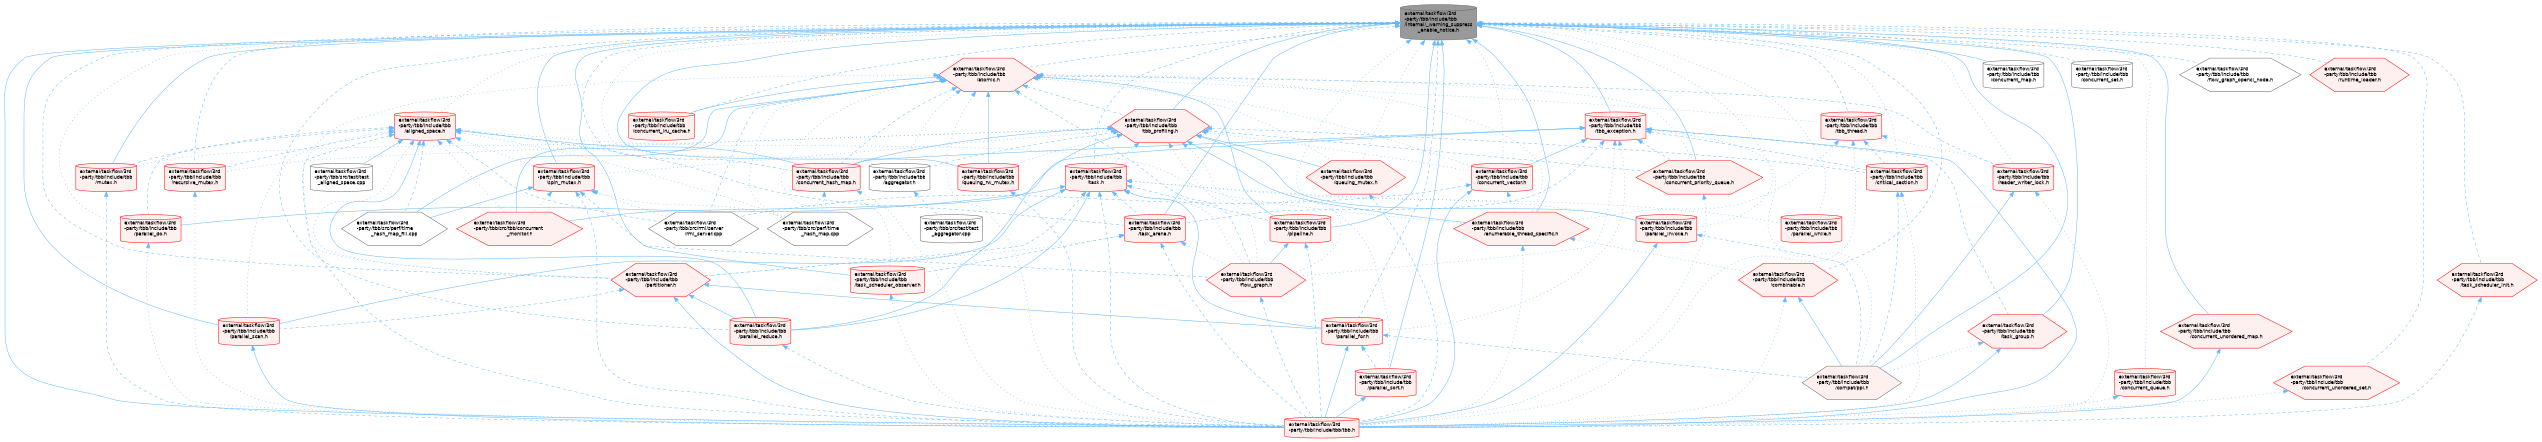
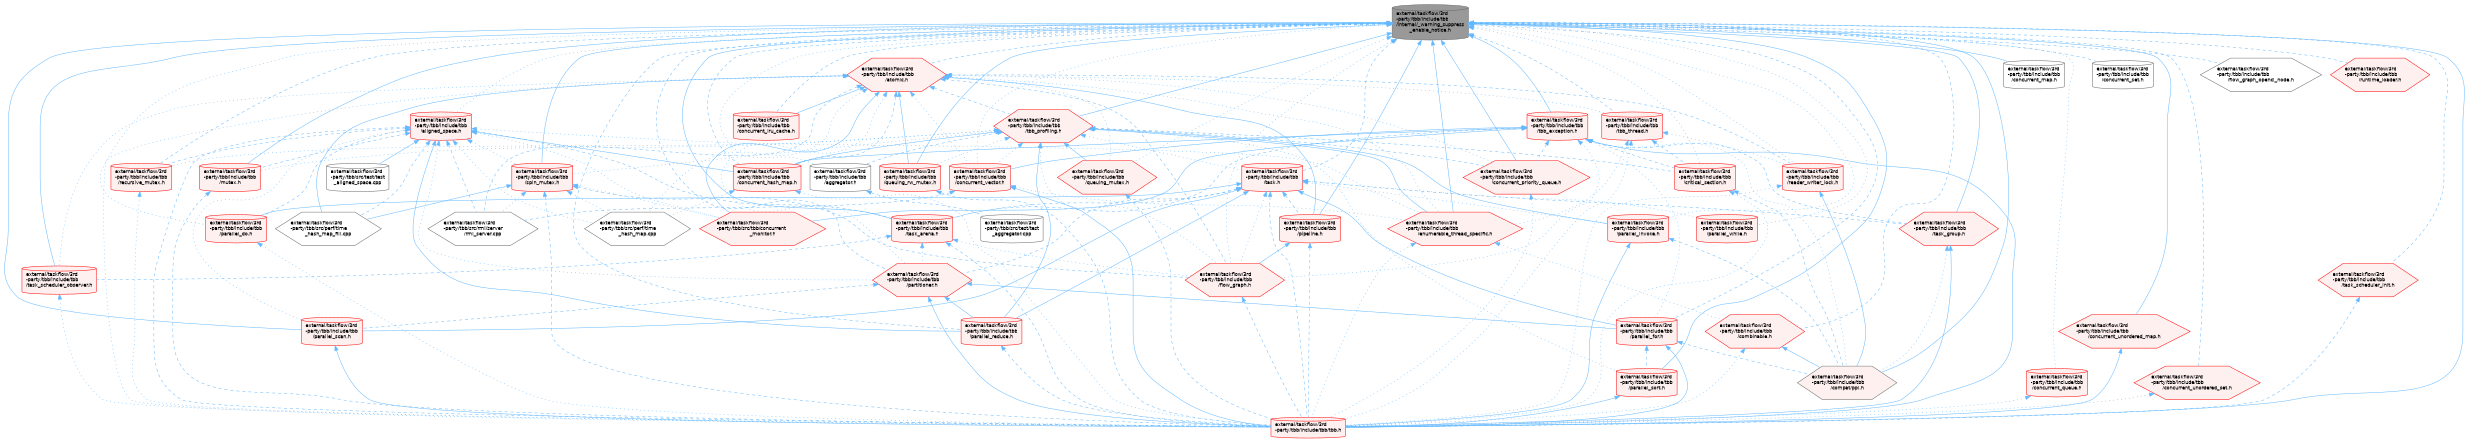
edge "external/taskflow/3rd -party/tbb/include/tbb /aggregator.h" -> "external/taskflow/3rd -party/tbb/include/tbb /atomic.h": removed
edge "external/taskflow/3rd -party/tbb/include/tbb /task_group.h" -> "external/taskflow/3rd -party/tbb/include/tbb /task.h": added
